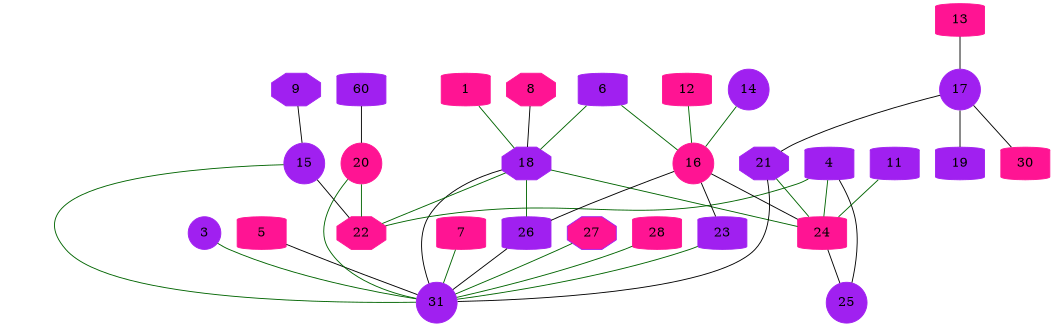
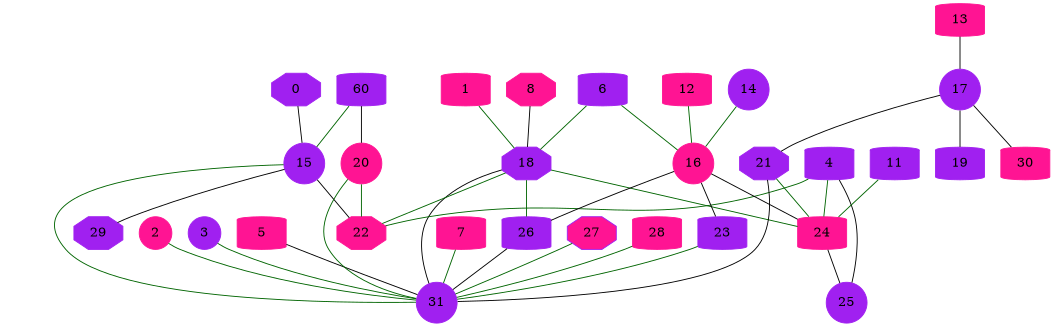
node "9": label "9" -> "0"
edge "60" -- "15": added
node "29": added
node "2": added
